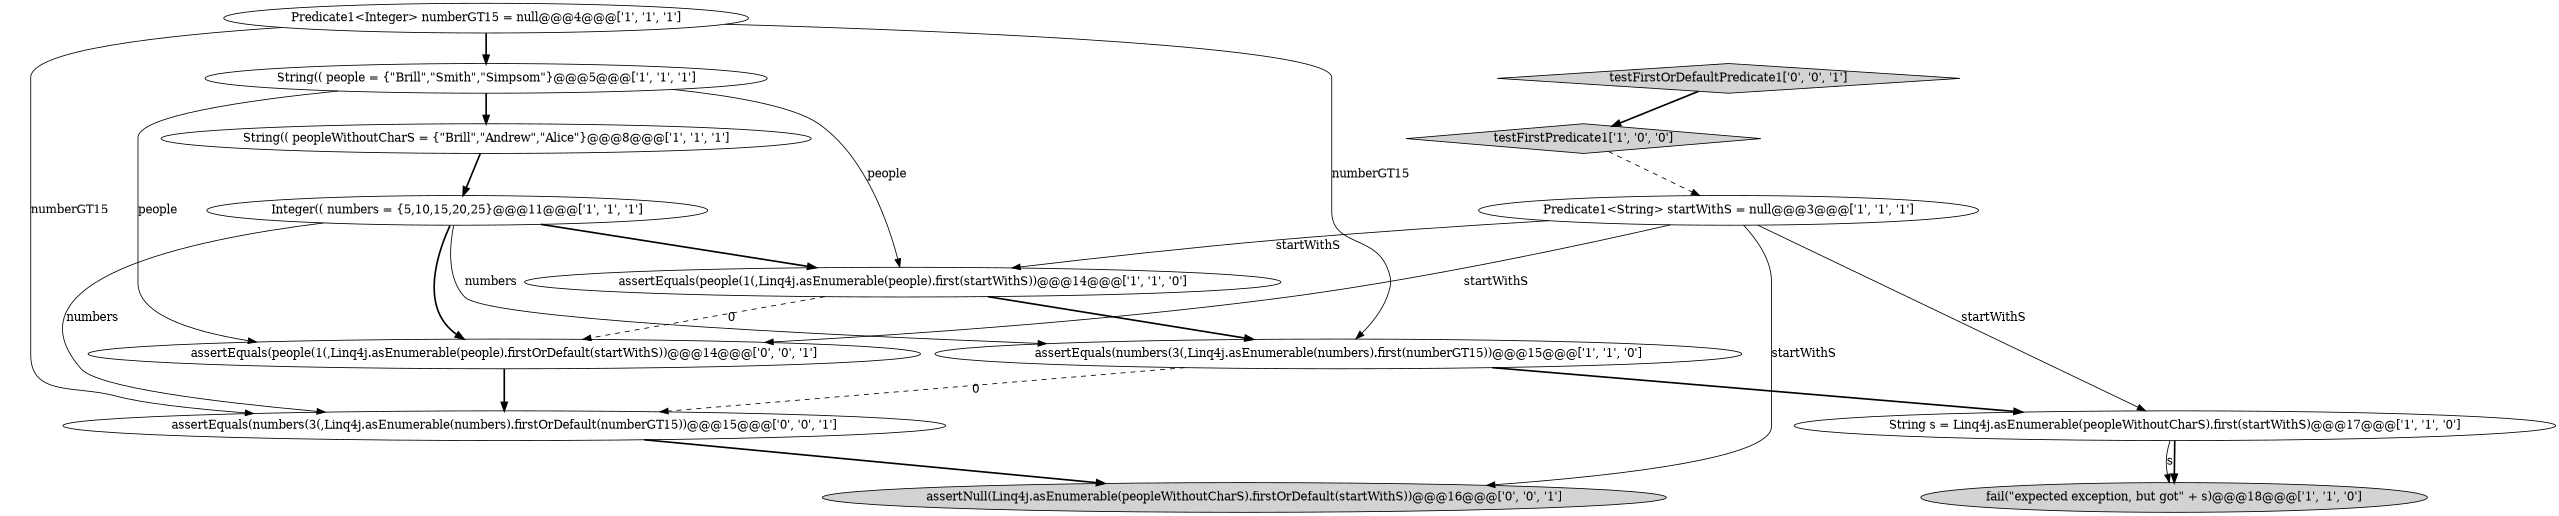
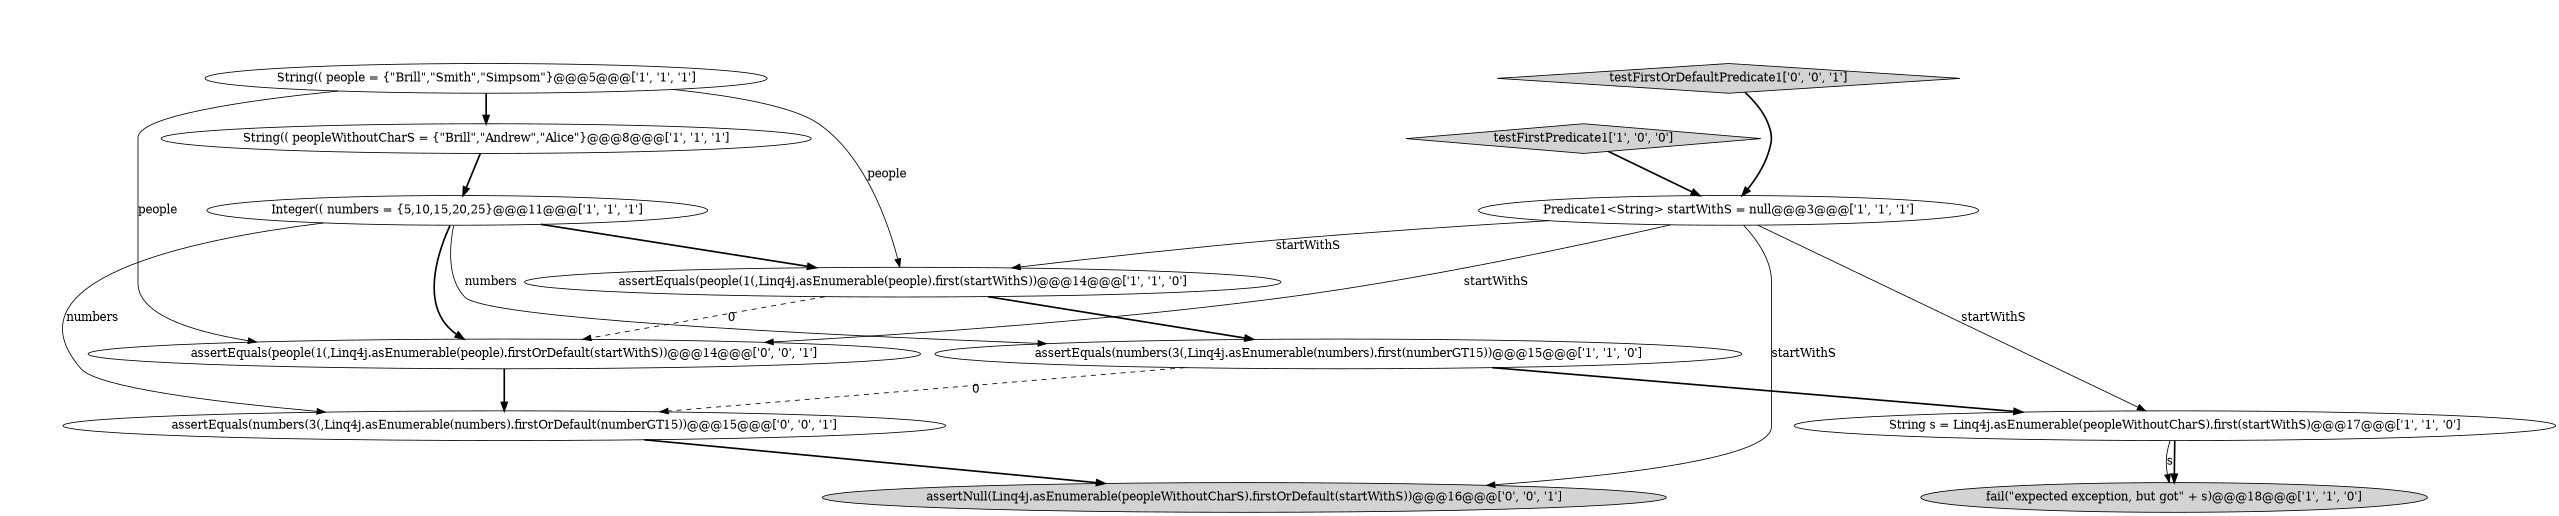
node "Predicate1<Integer> numberGT15 = null@@@4@@@['1', '1', '1']": removed
edge "testFirstOrDefaultPredicate1['0', '0', '1']" -> "testFirstPredicate1['1', '0', '0']": now "testFirstOrDefaultPredicate1['0', '0', '1']" -> "Predicate1<String> startWithS = null@@@3@@@['1', '1', '1']"
edge "testFirstPredicate1['1', '0', '0']" -> "Predicate1<String> startWithS = null@@@3@@@['1', '1', '1']": style dashed -> bold
